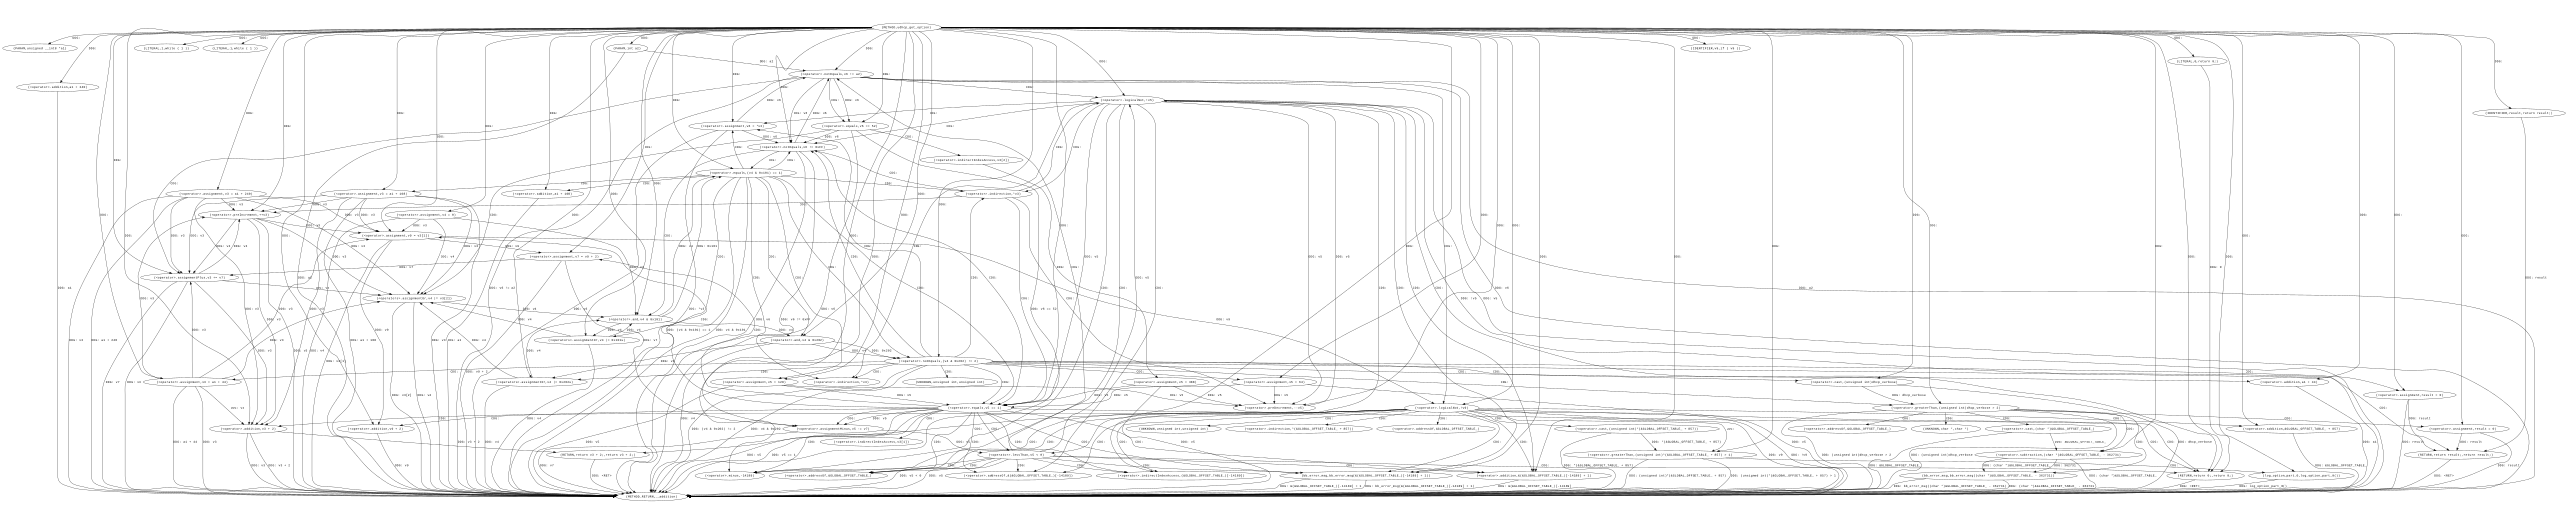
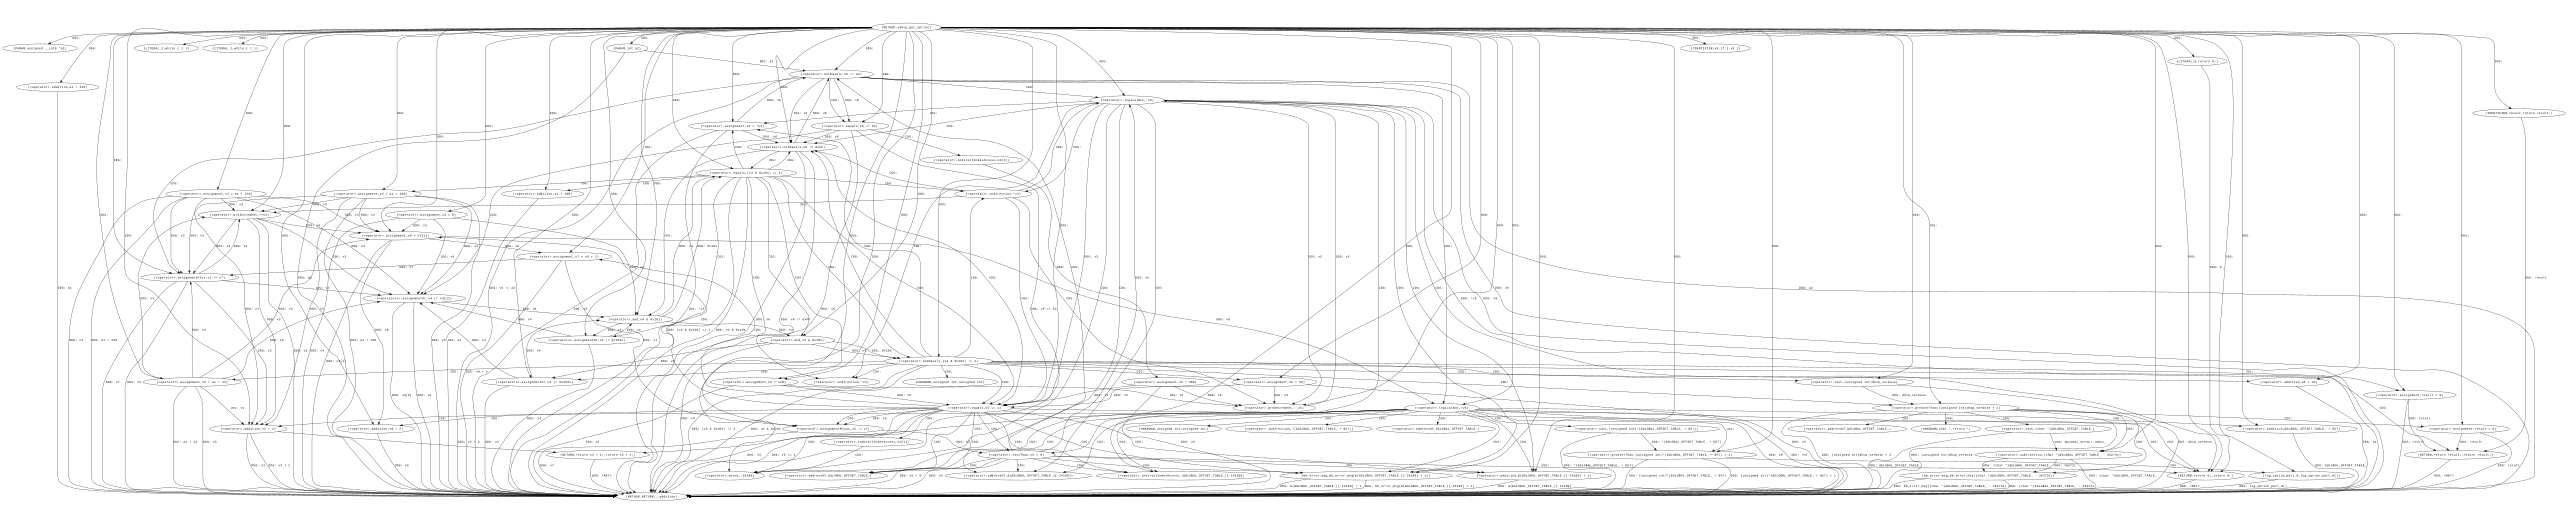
node "(UNKNOWN,char *,char *)": label "(UNKNOWN,char *,char *)" -> "(UNKNOWN,char *,return *)"
edge "(<operator>.lessThan,v5 < 0)" -> "(<operator>.minus,-14189)": now "(<operator>.indirectIndexAccess,v3[1])" -> "(<operator>.minus,-14189)"
